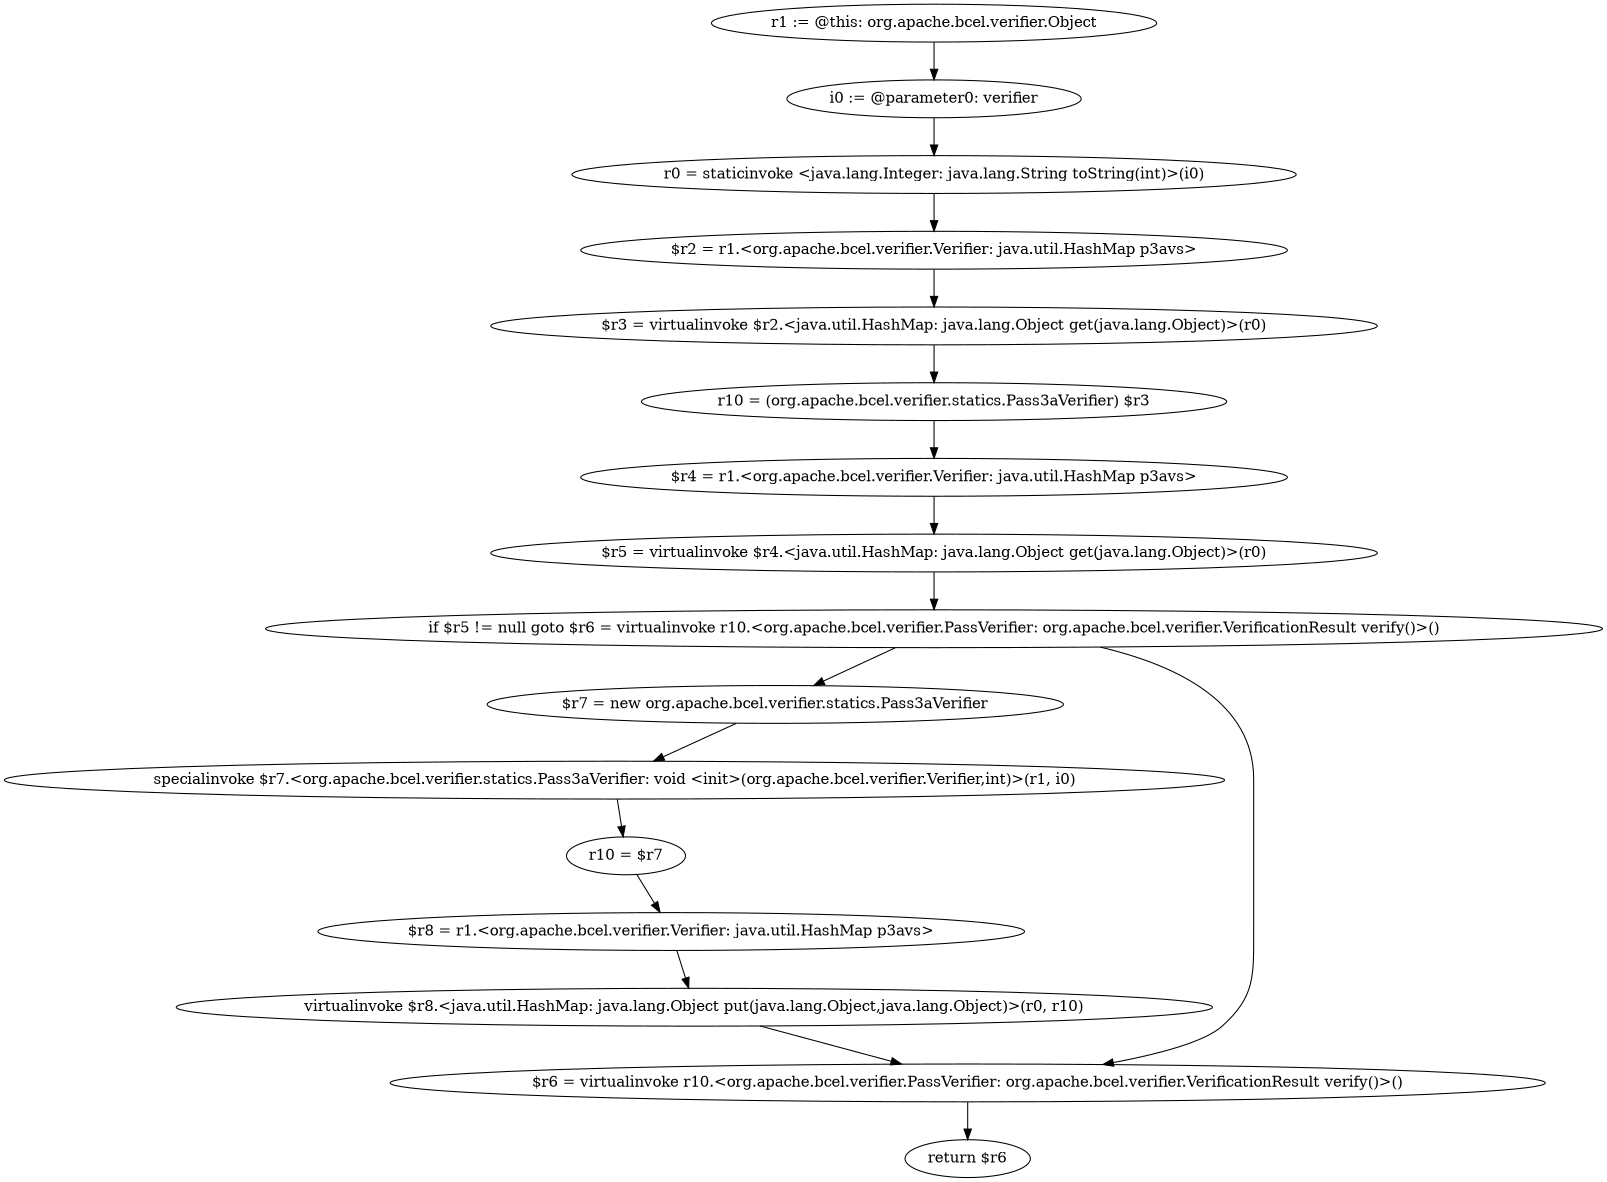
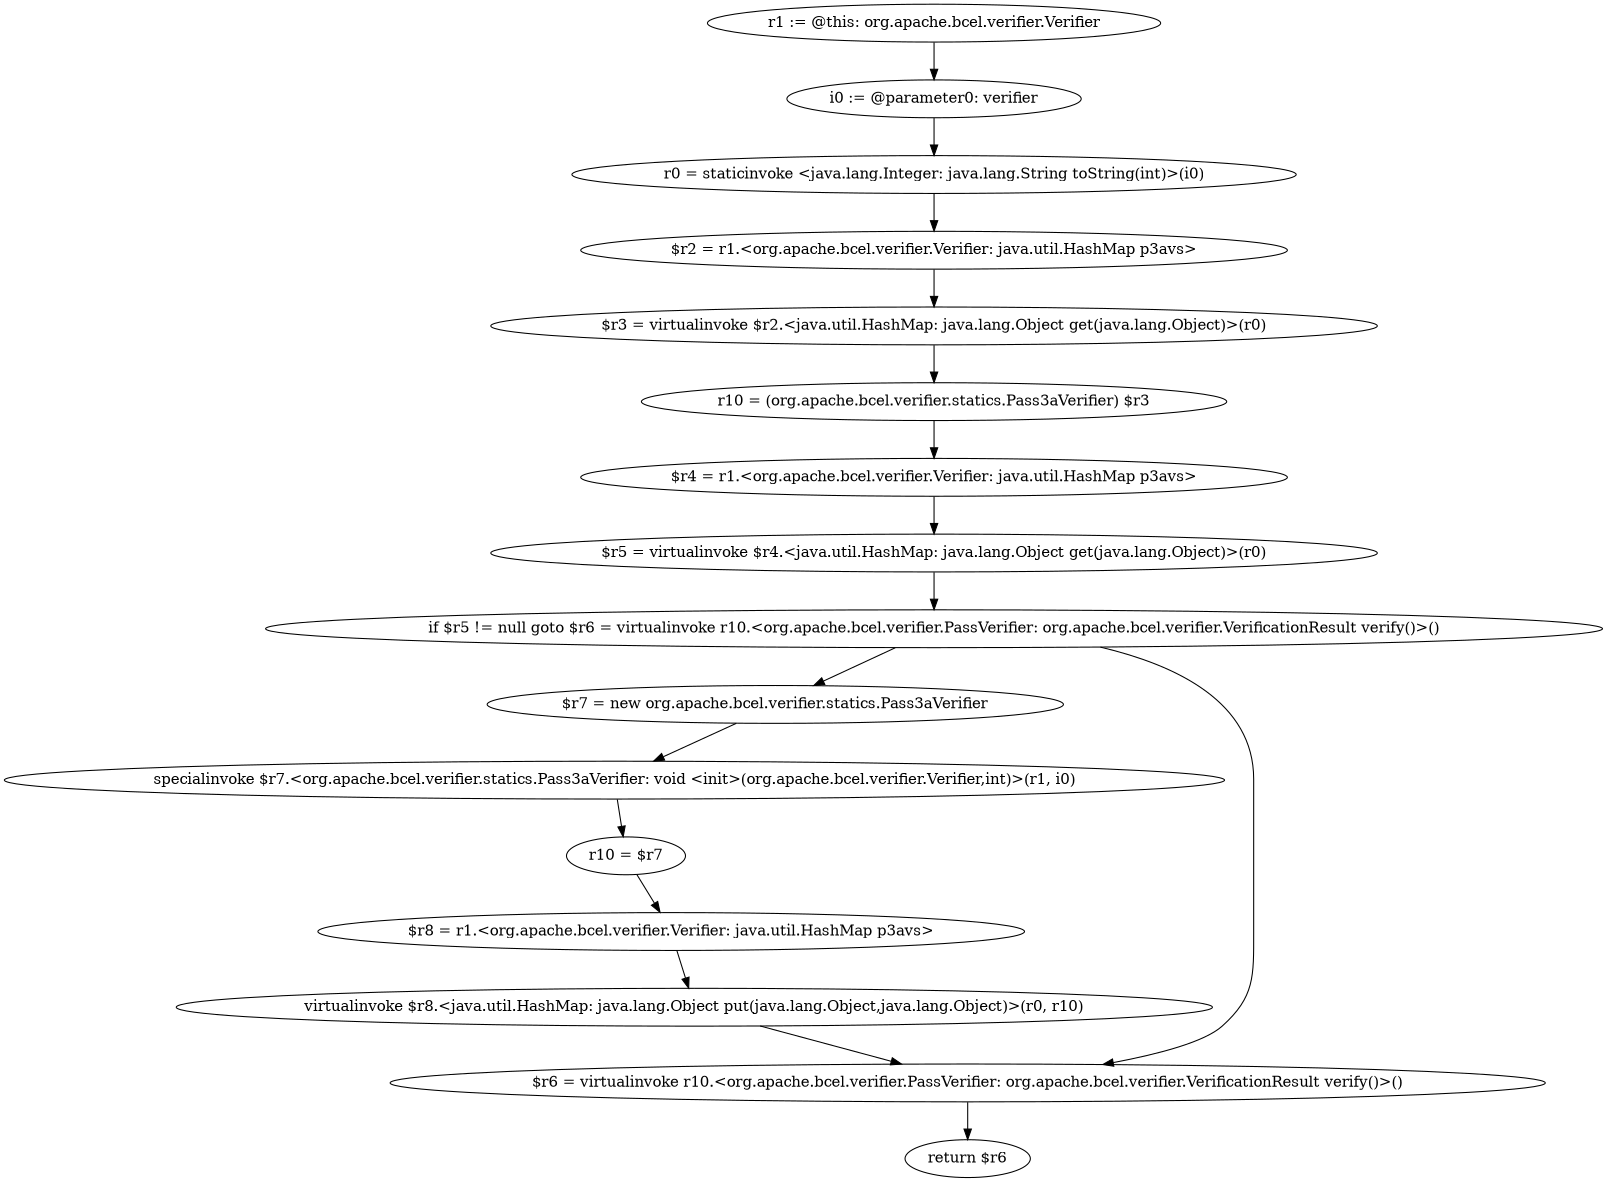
node "r1 := @this: org.apache.bcel.verifier.Object": label "r1 := @this: org.apache.bcel.verifier.Object" -> "r1 := @this: org.apache.bcel.verifier.Verifier"
